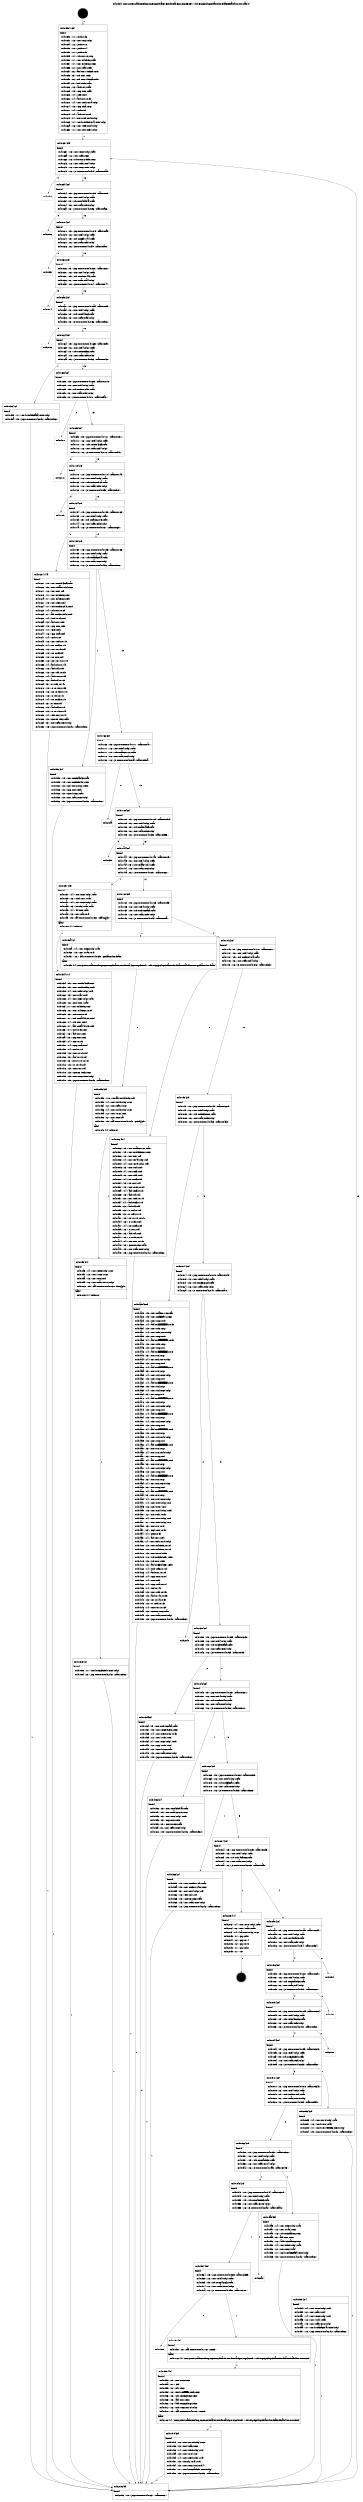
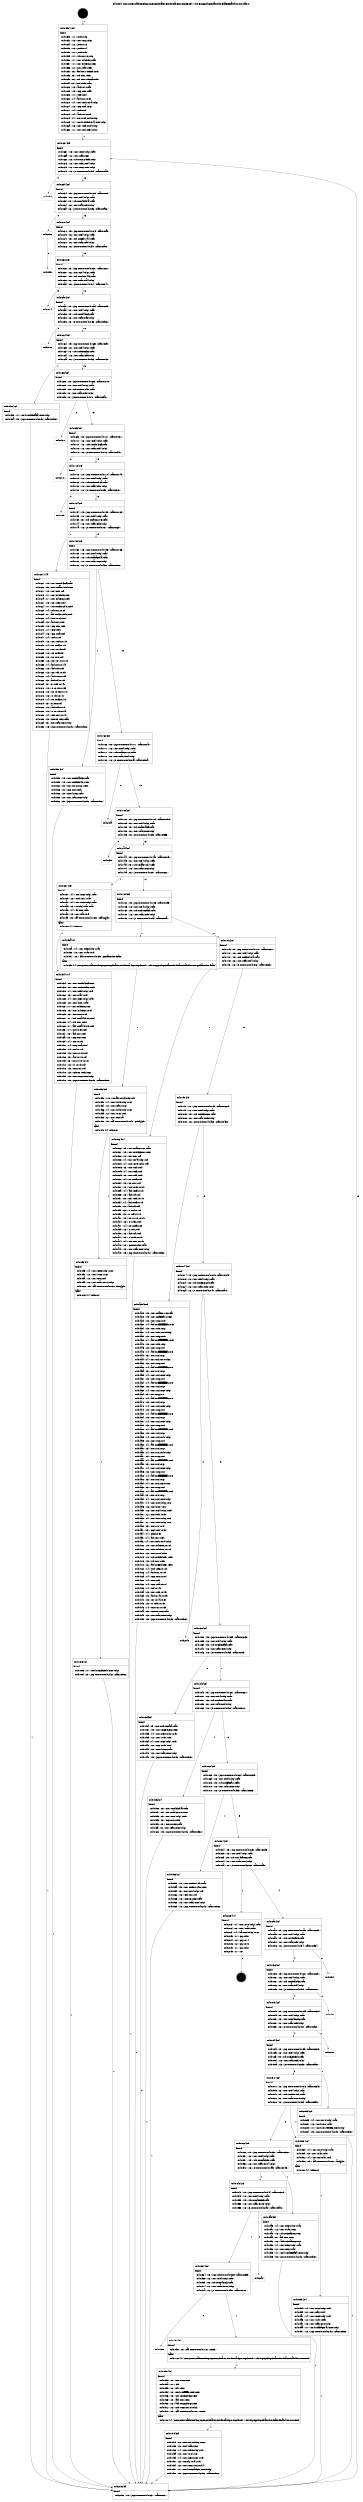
edge "0x401670 [28]" -> "0x401fd0": now "0x402096" -> "0x401fd0"
edge "0x4017c0 [28]" -> "0x4017dc [28]": label " 4" -> " 11"
node "0x401b8b [16]": added
